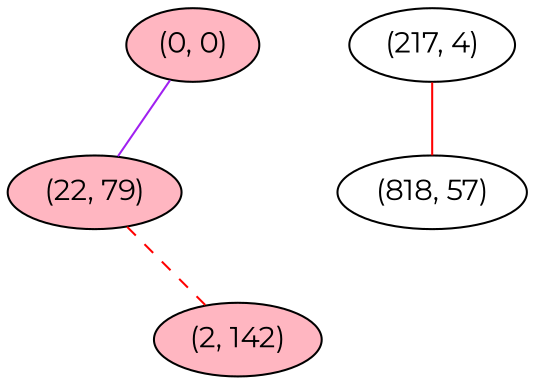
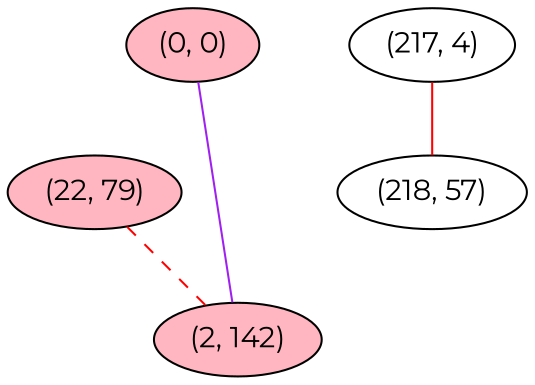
edge "(0, 0)" -- "(22, 79)": now "(0, 0)" -- "(2, 142)"
node "(818, 57)": label "(818, 57)" -> "(218, 57)"
